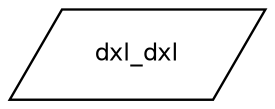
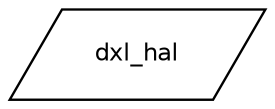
node "dxl_dxl": label "dxl_dxl" -> "dxl_hal"
